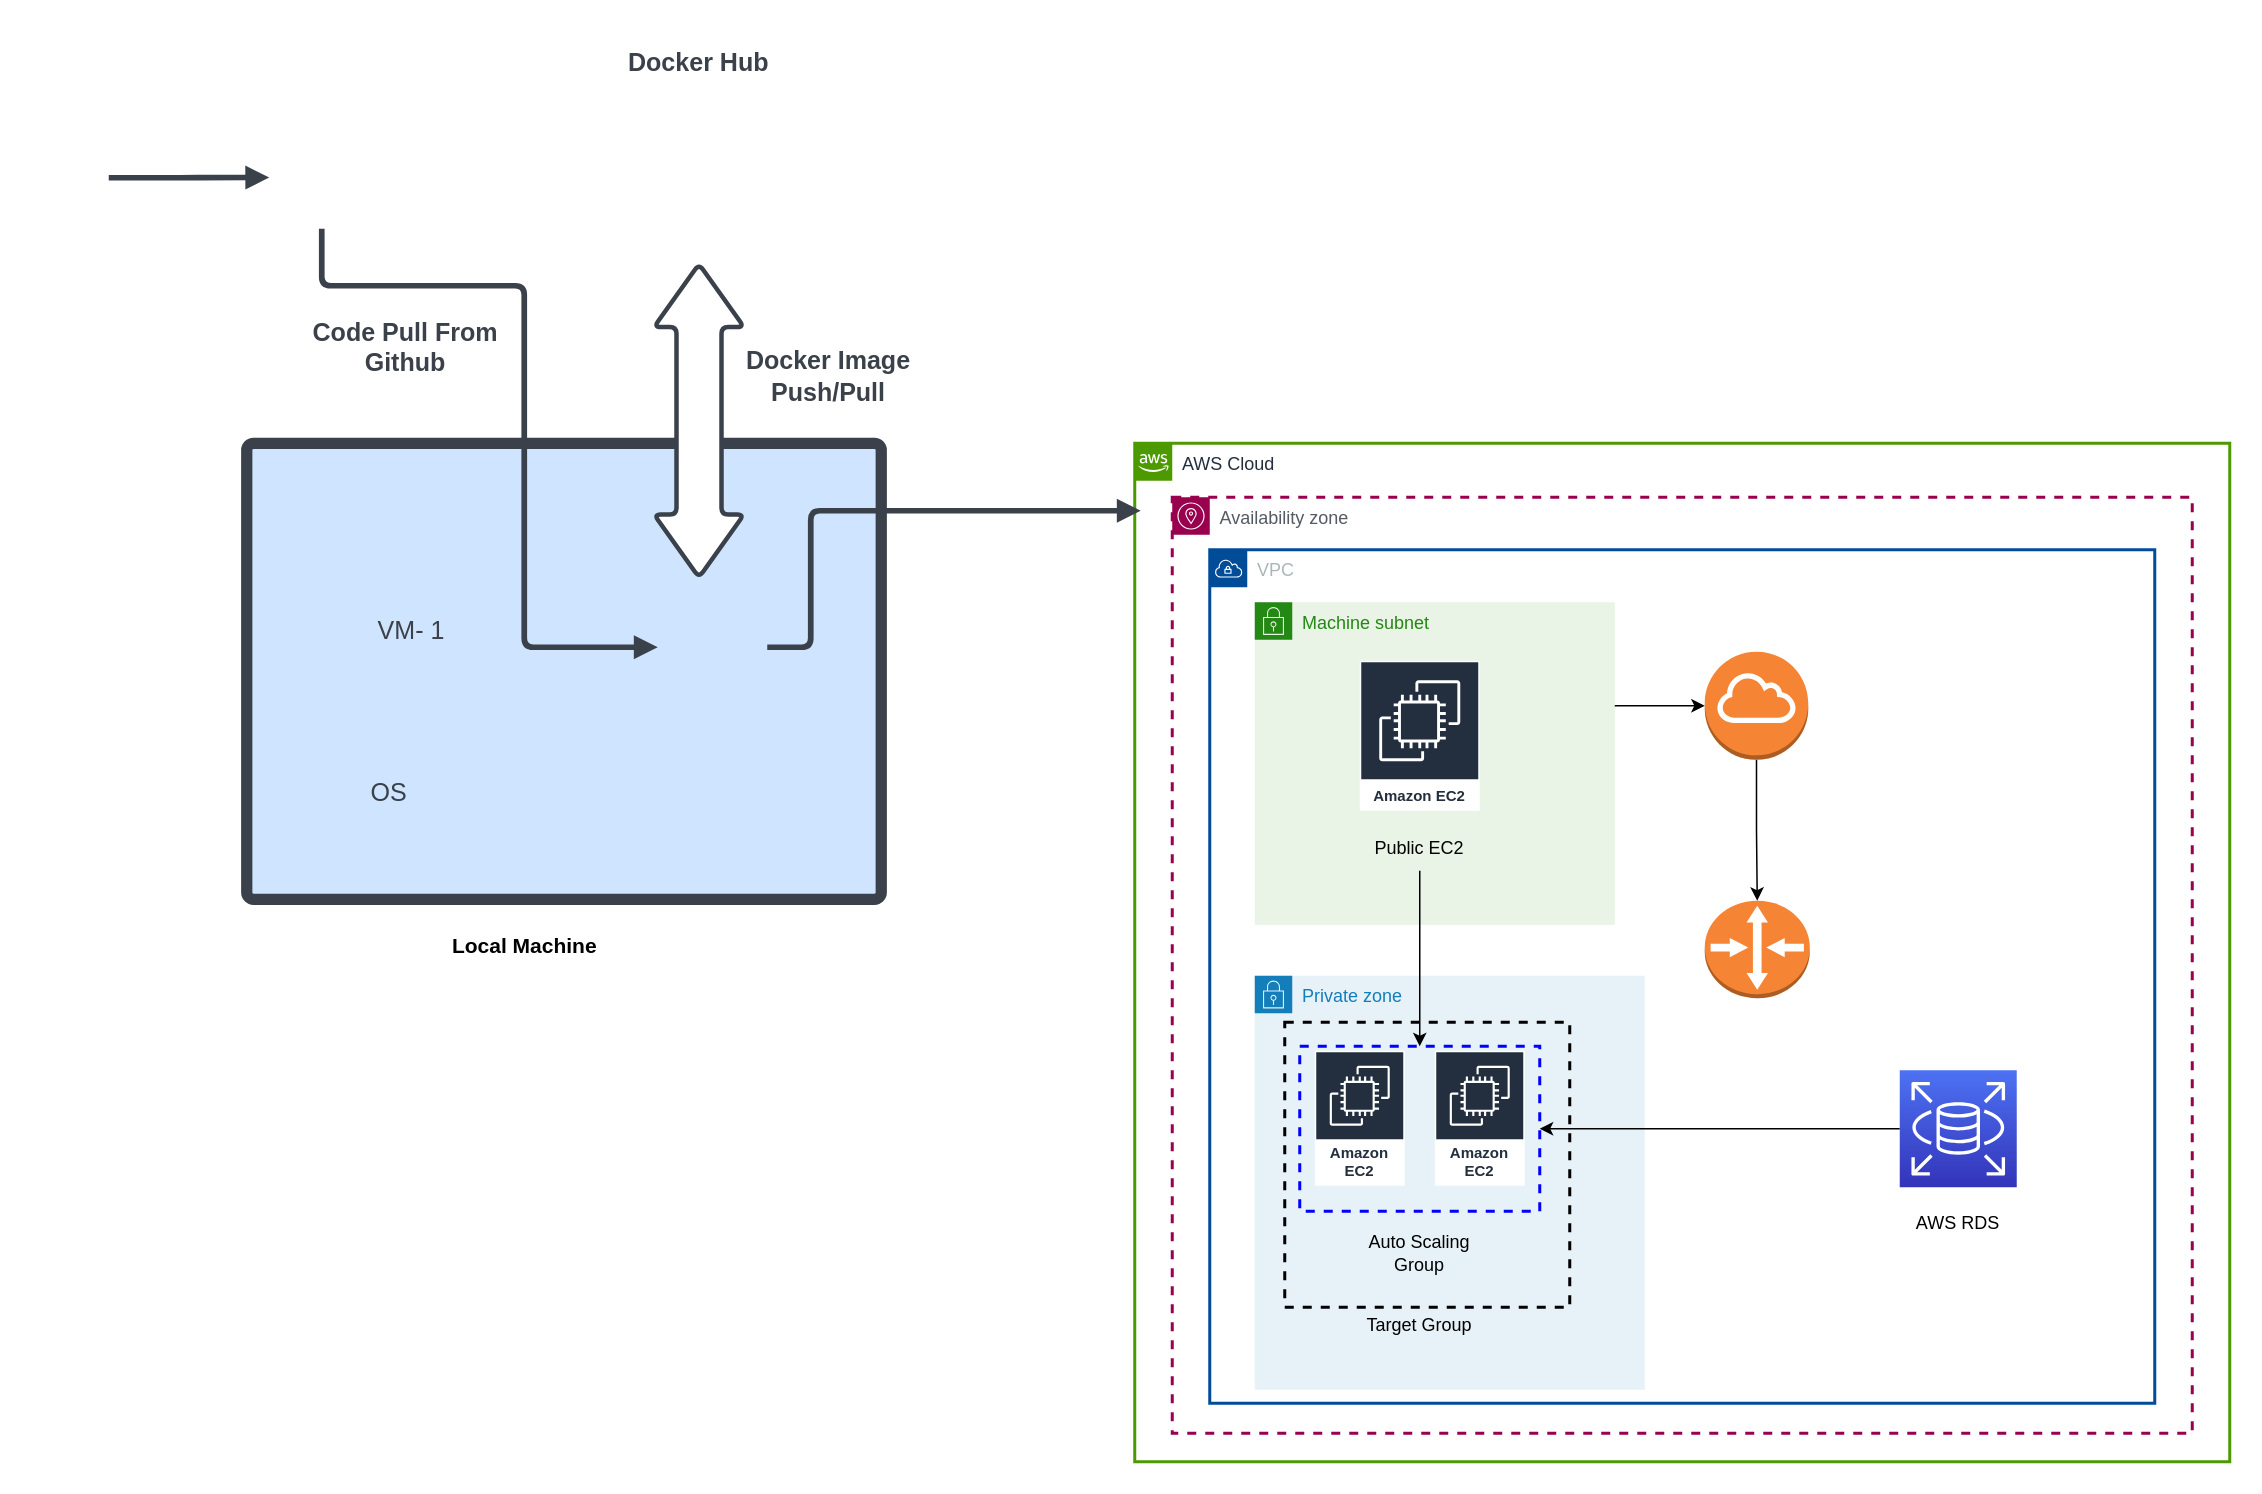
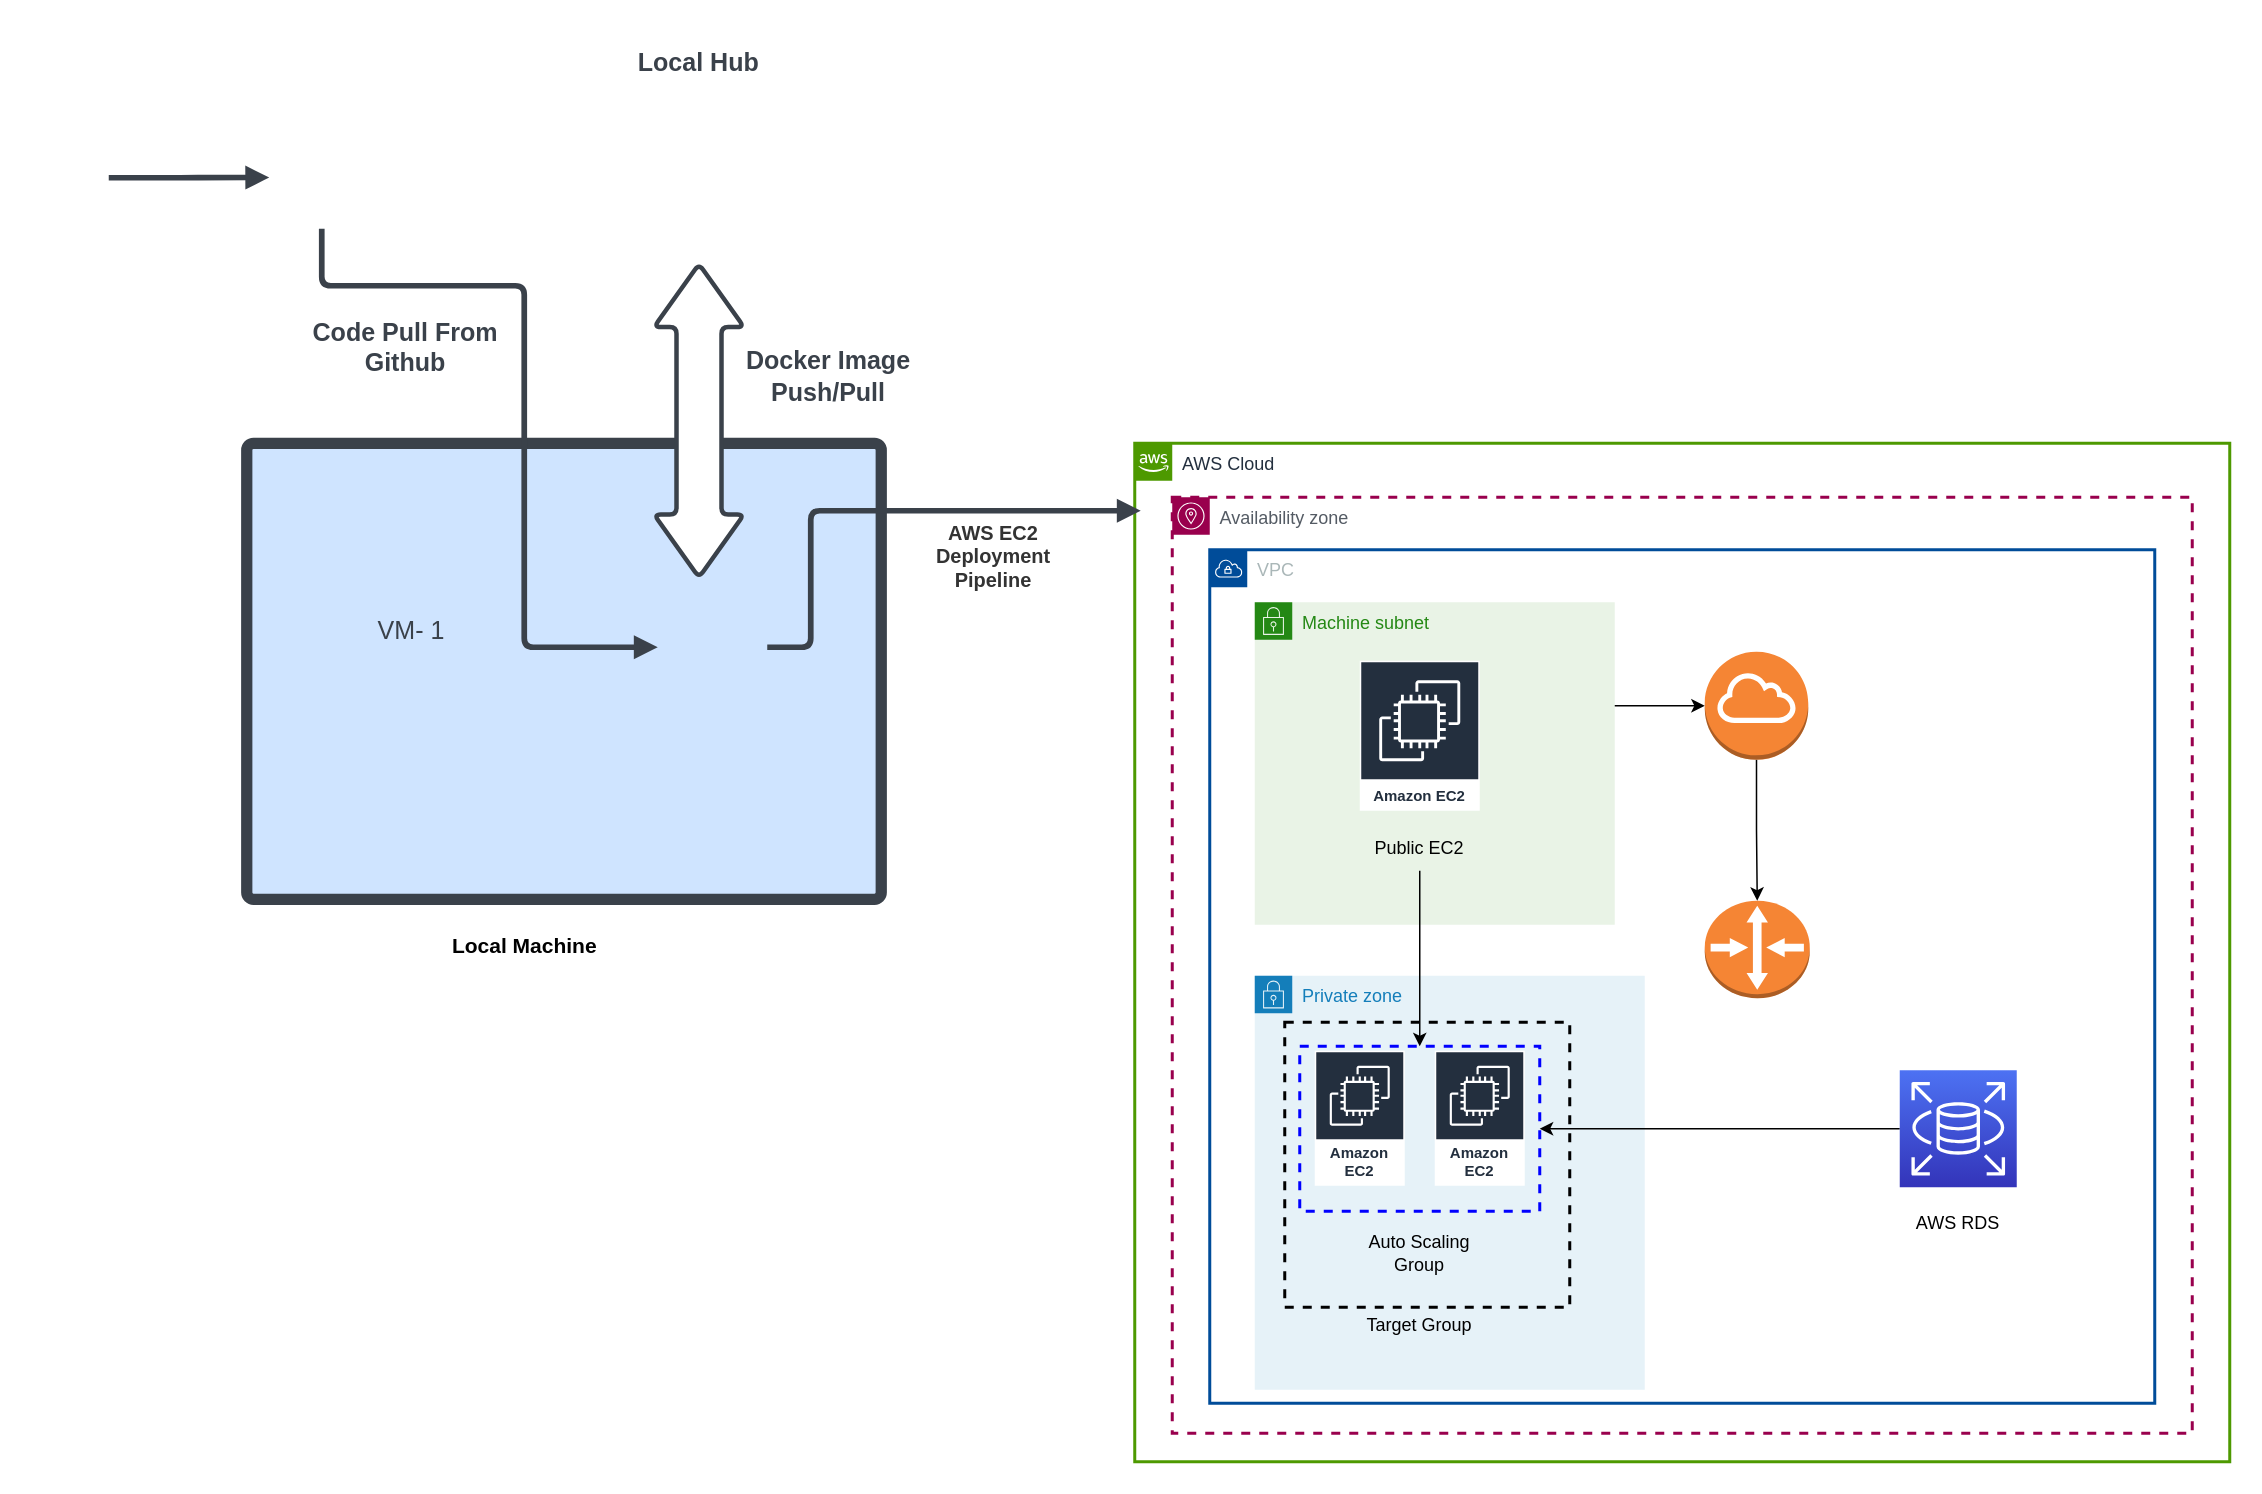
node "Docker Hub": label "Docker Hub" -> "Local Hub"
node "AWS EC2 Deployment Pipeline": added
node "OS": removed
